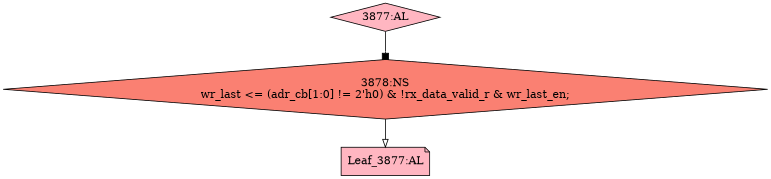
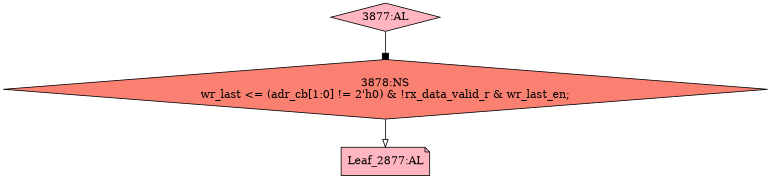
node "Leaf_3877:AL": label "Leaf_3877:AL" -> "Leaf_2877:AL"
